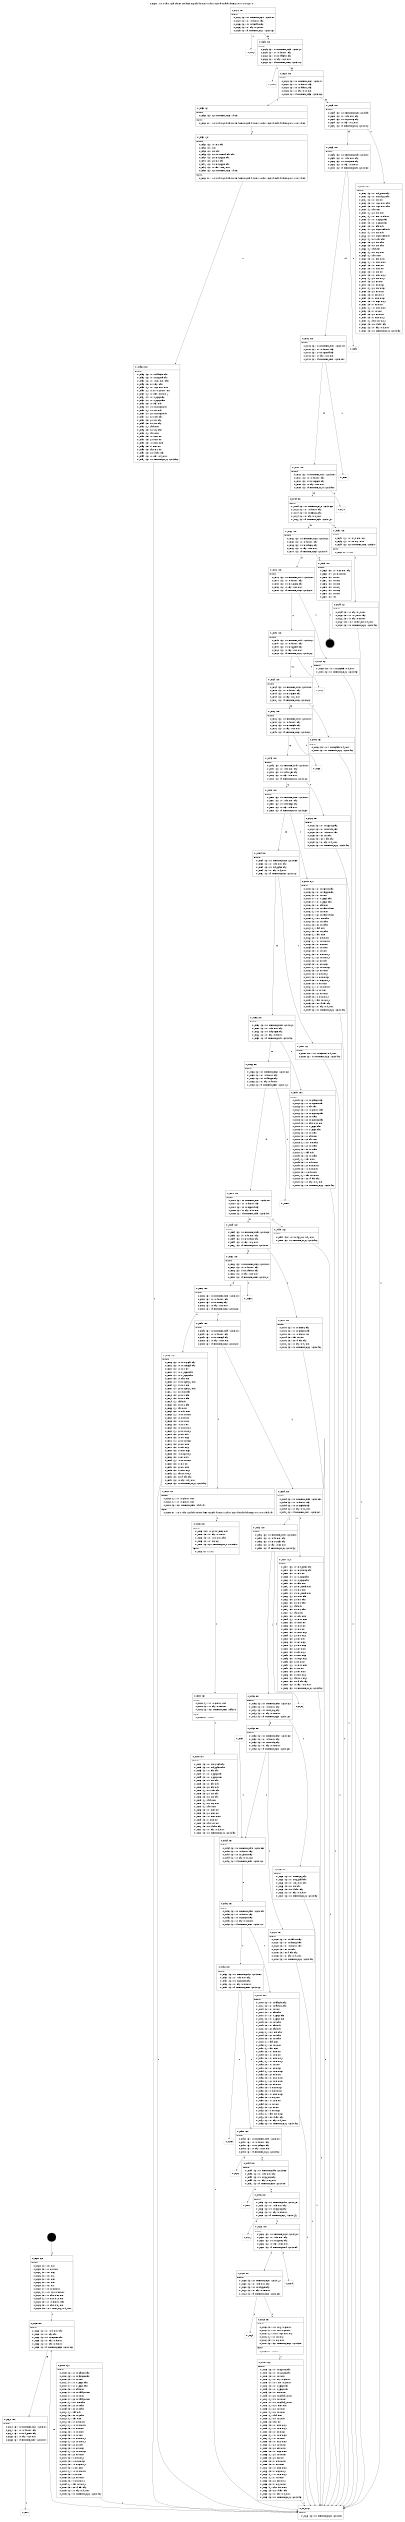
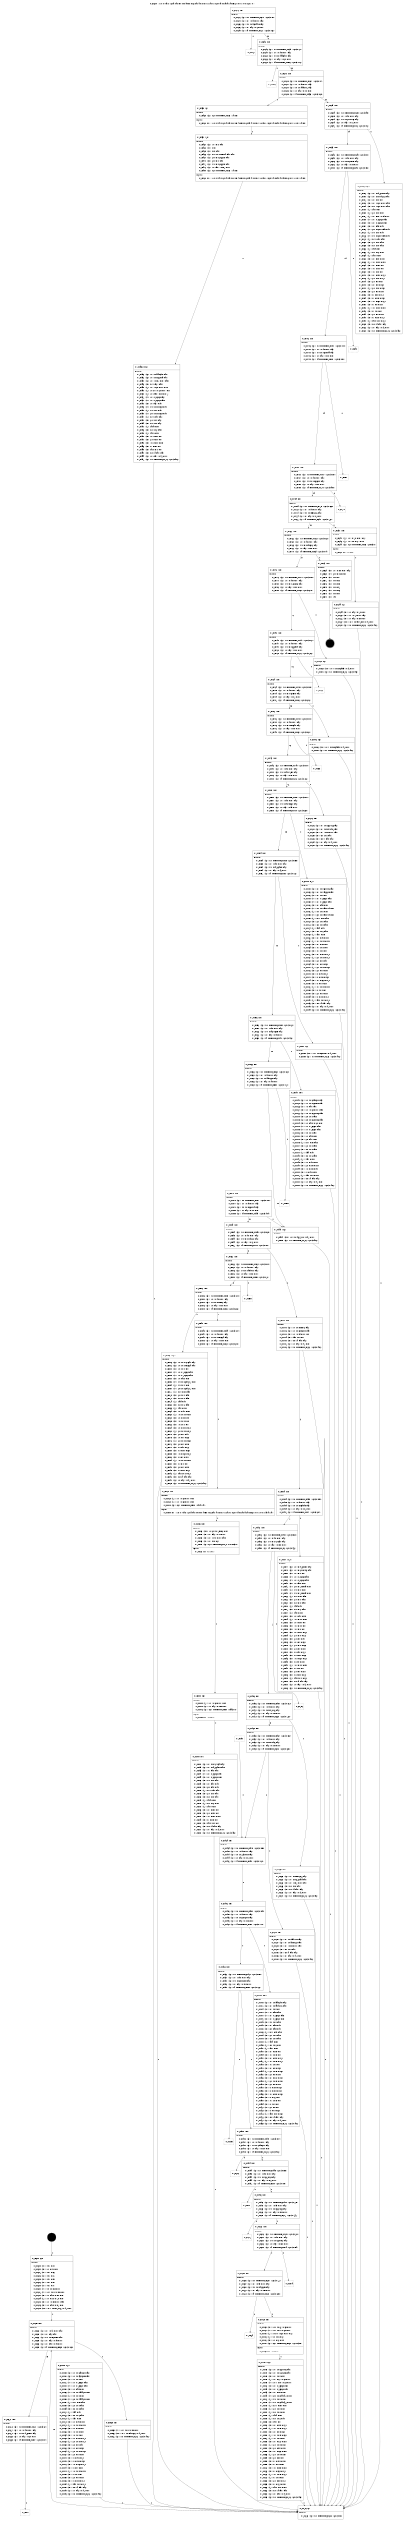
edge "0x401856 [28]" -> "0x401872 [28]": now "0x401856 [28]" -> "0x401ef9 [15]"
edge "0x4018e2 [28]" -> "0x4018fe [28]": now "0x401db1 [30]" -> "0x4018fe [28]"
node "0x402353 [22]": added
